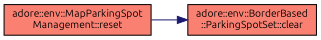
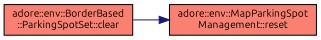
edge "adore::env::MapParkingSpot Management::reset" -> "adore::env::BorderBased ::ParkingSpotSet::clear": reversed
